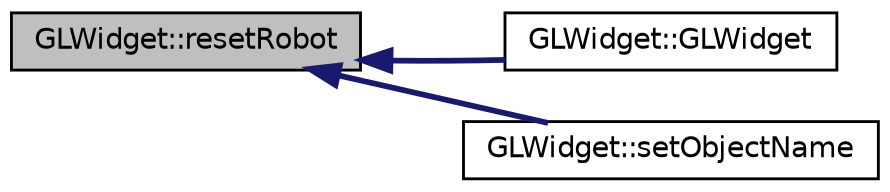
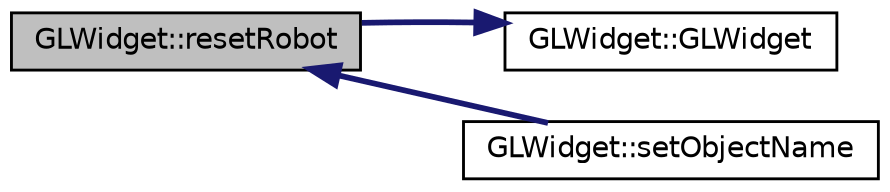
edge "GLWidget::GLWidget" -> "GLWidget::resetRobot": reversed
